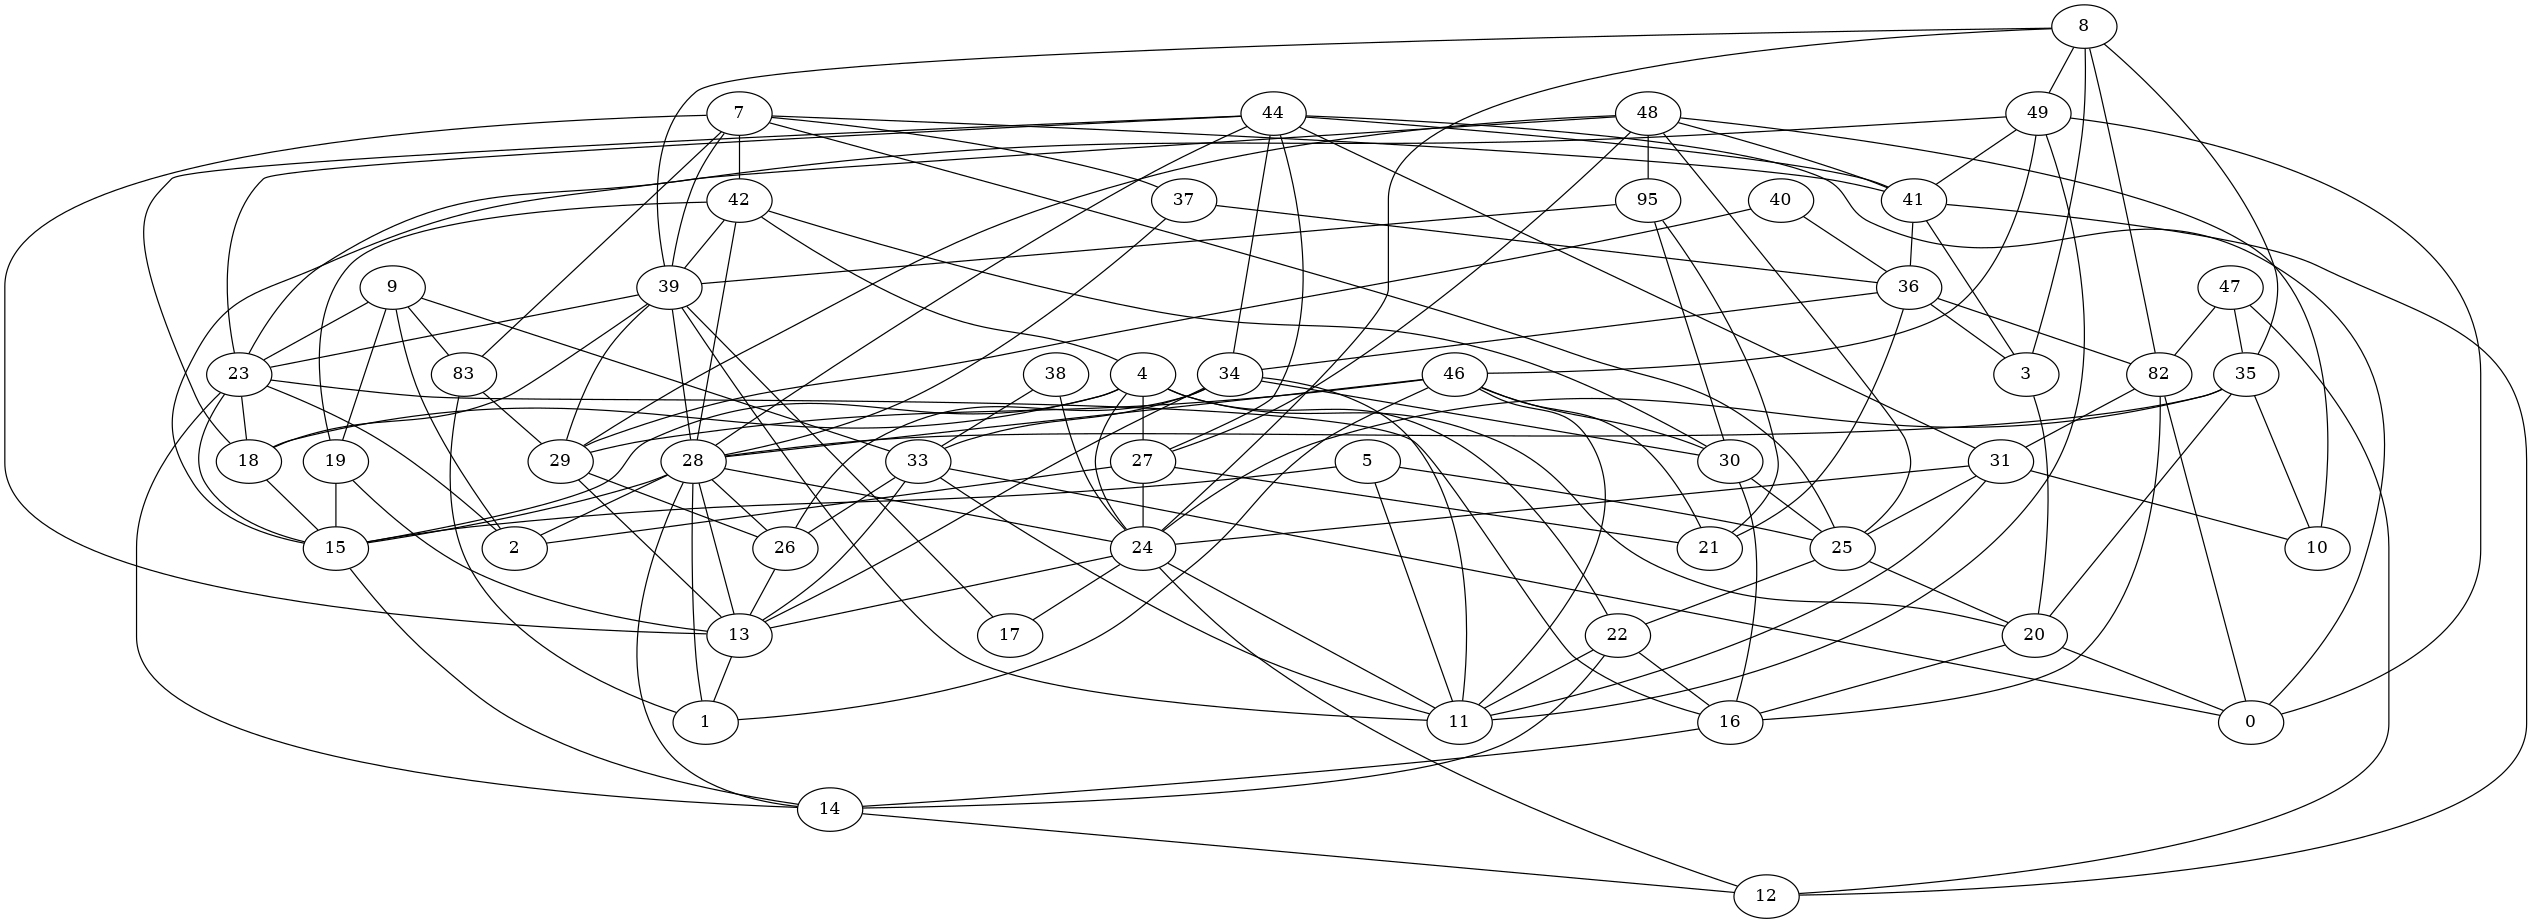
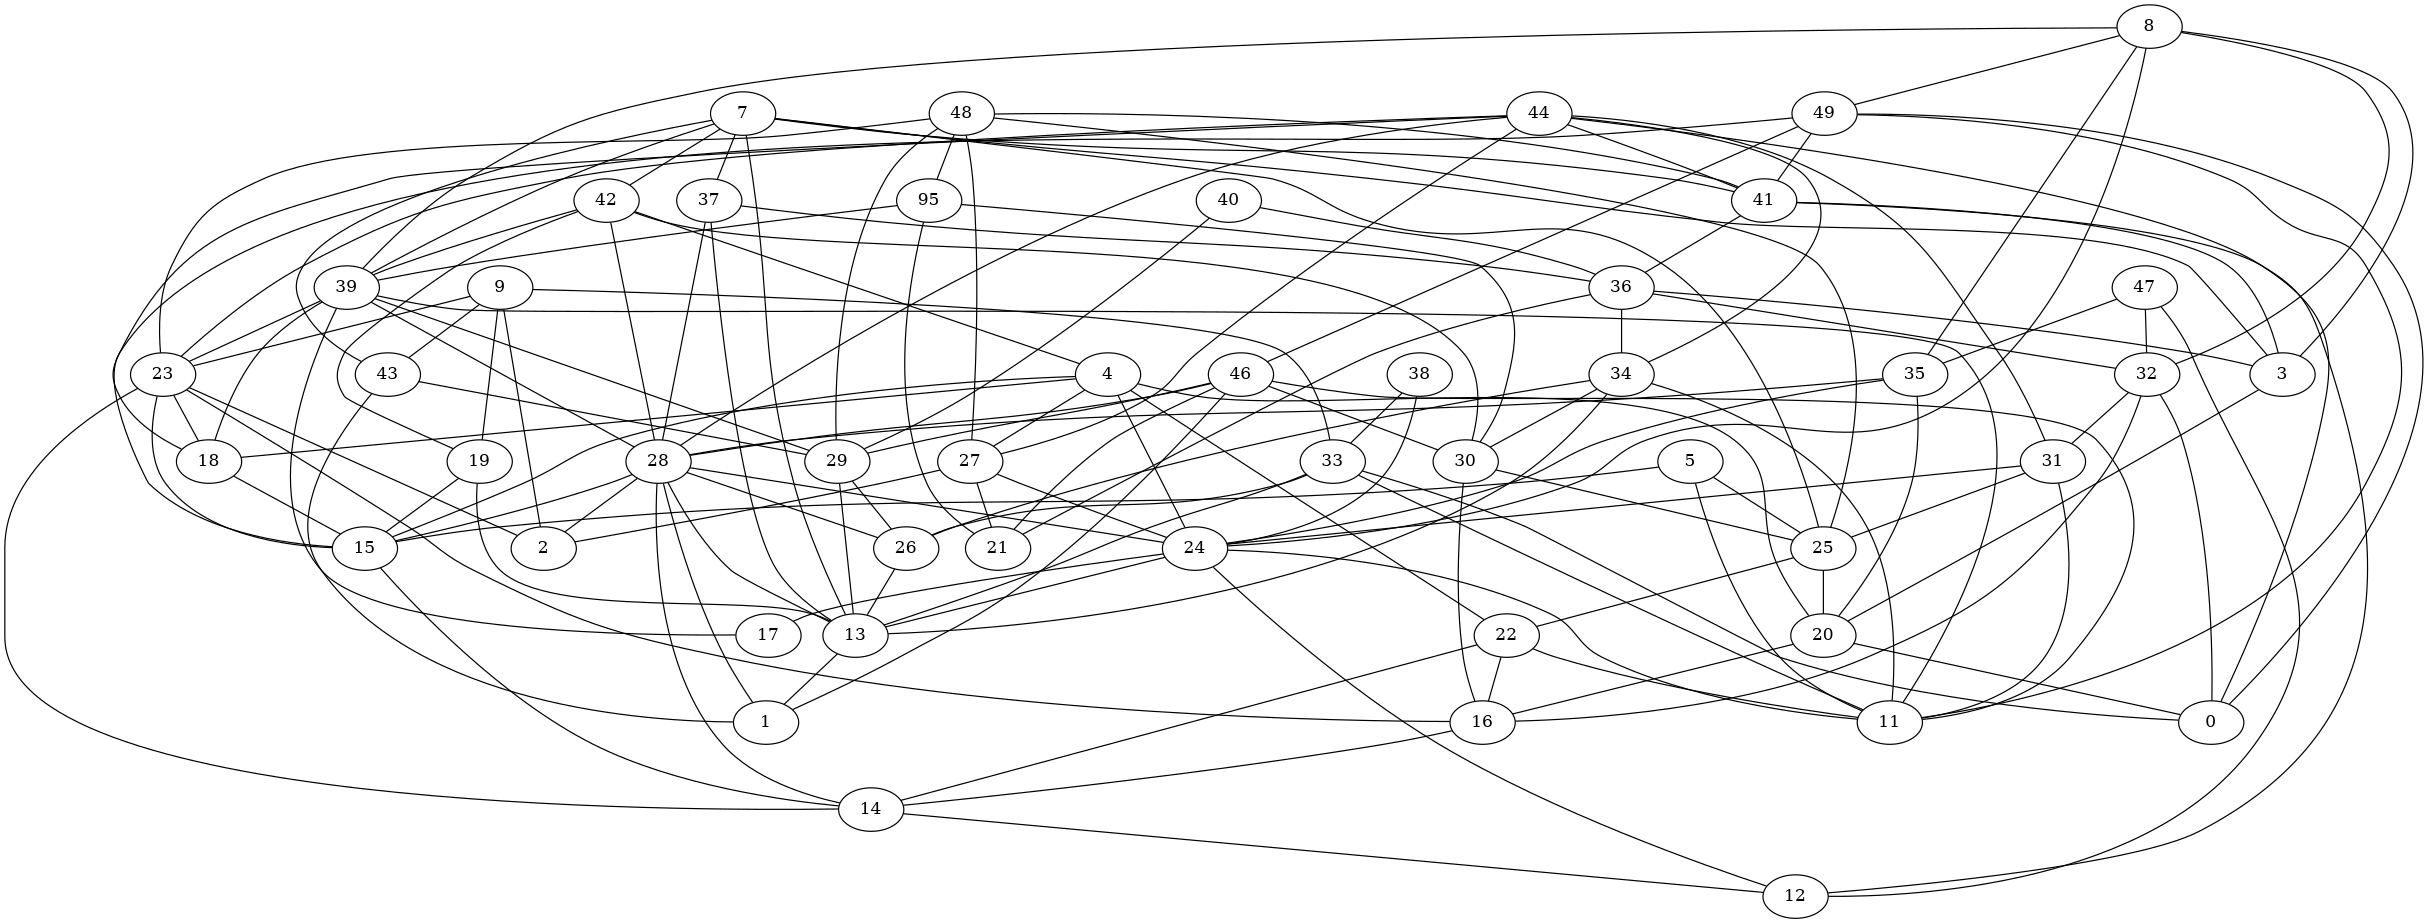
edge "7" -- "3": added
node "83": label "83" -> "43"
node "82": label "82" -> "32"
edge "34" -- "33": removed
edge "37" -- "13": added
node "10": removed
